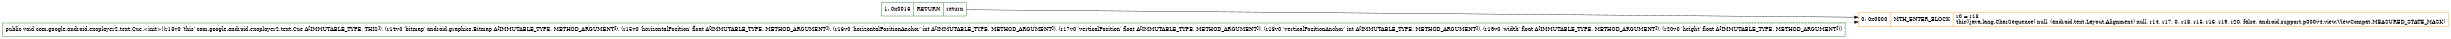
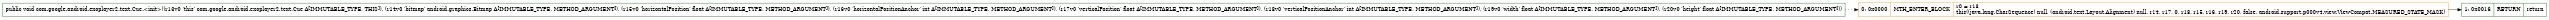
edge "1: 0x0016" -> "0: 0x0000": reversed
